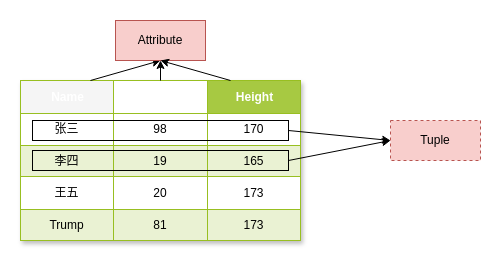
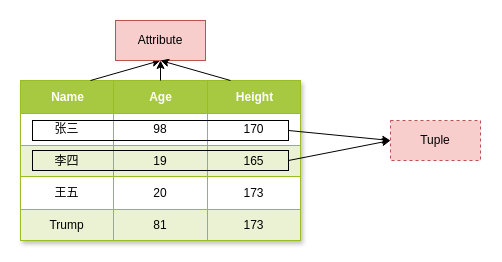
node "Name": fillcolor #f5f5f5 -> #a7c942
node "Age": fillcolor #ffffff -> #a7c942
